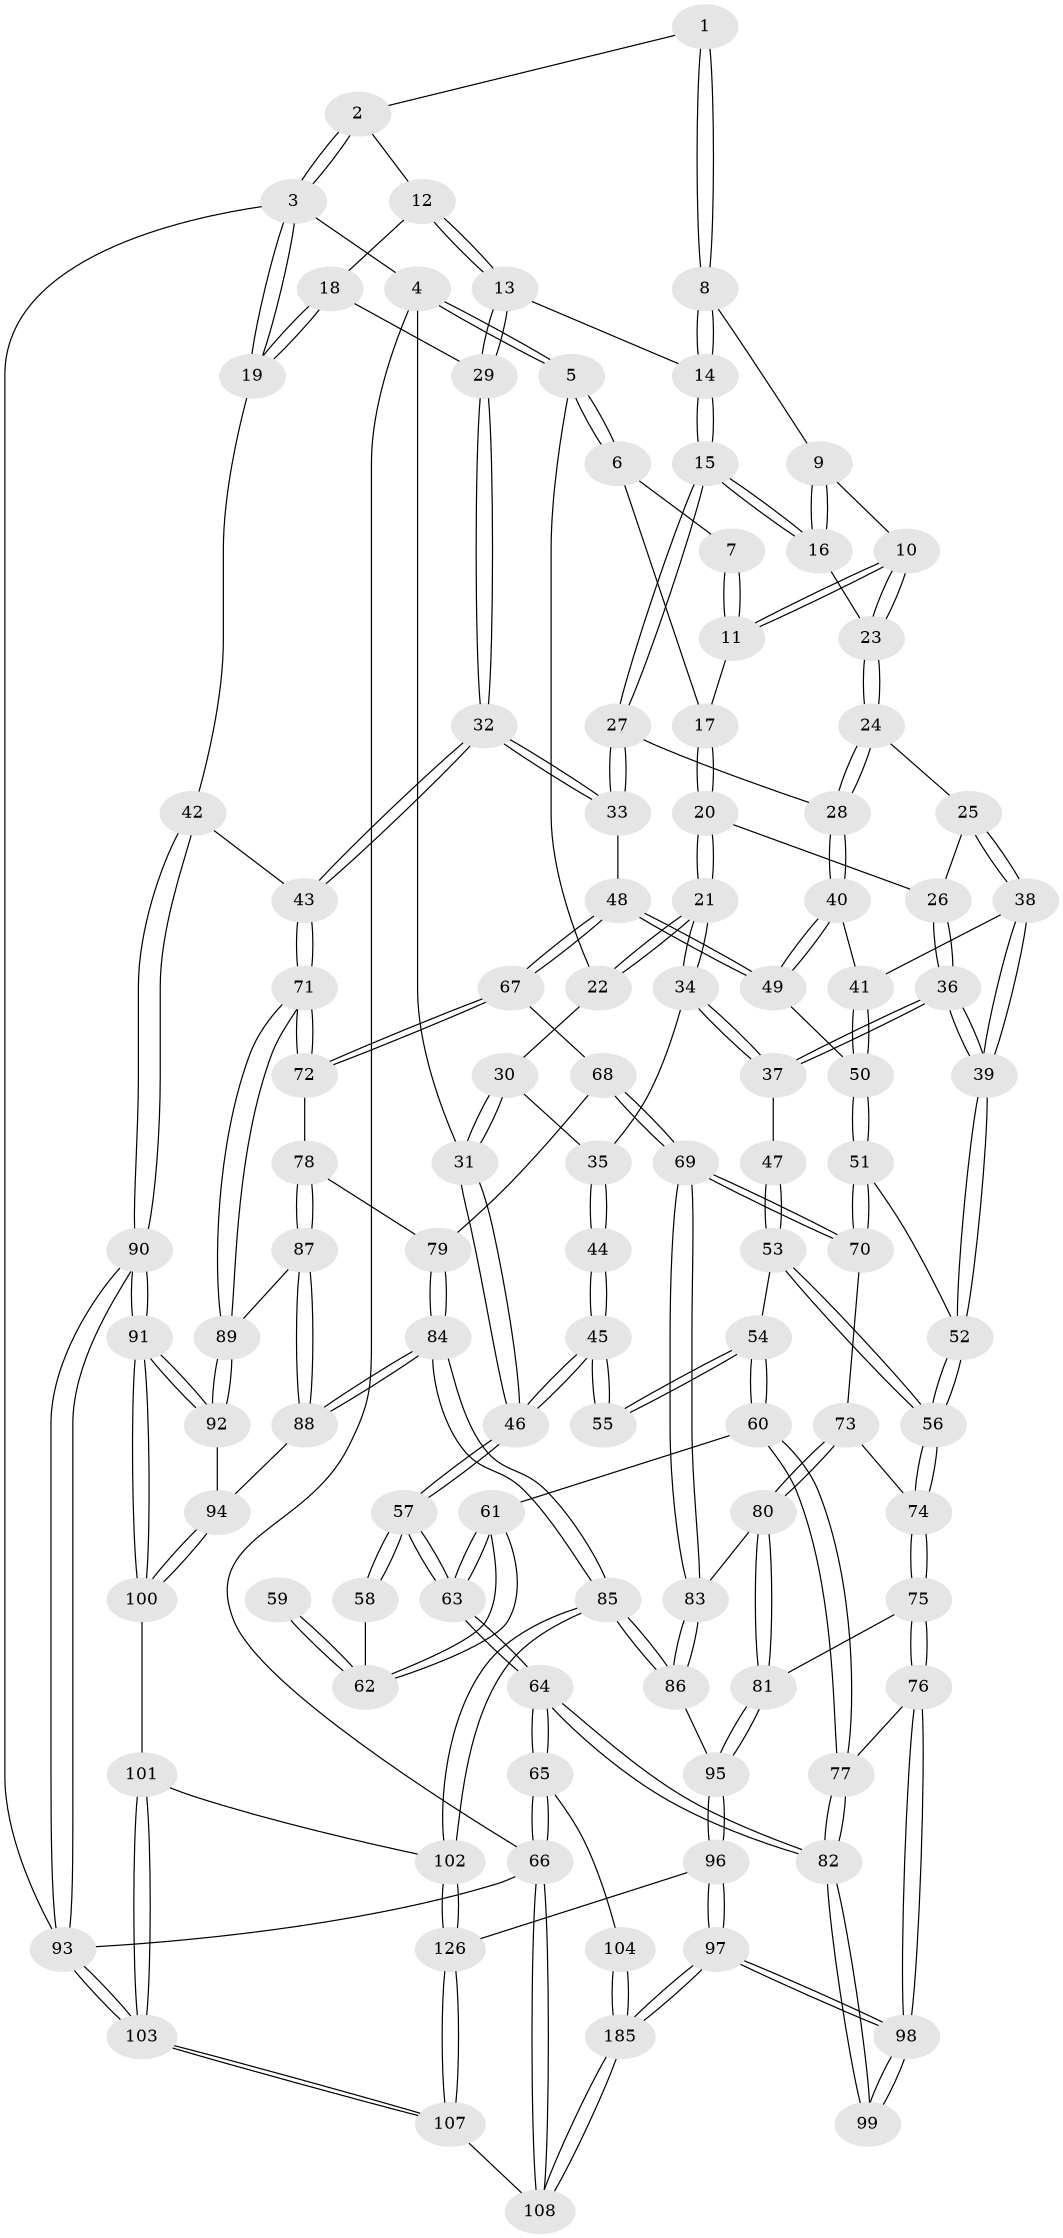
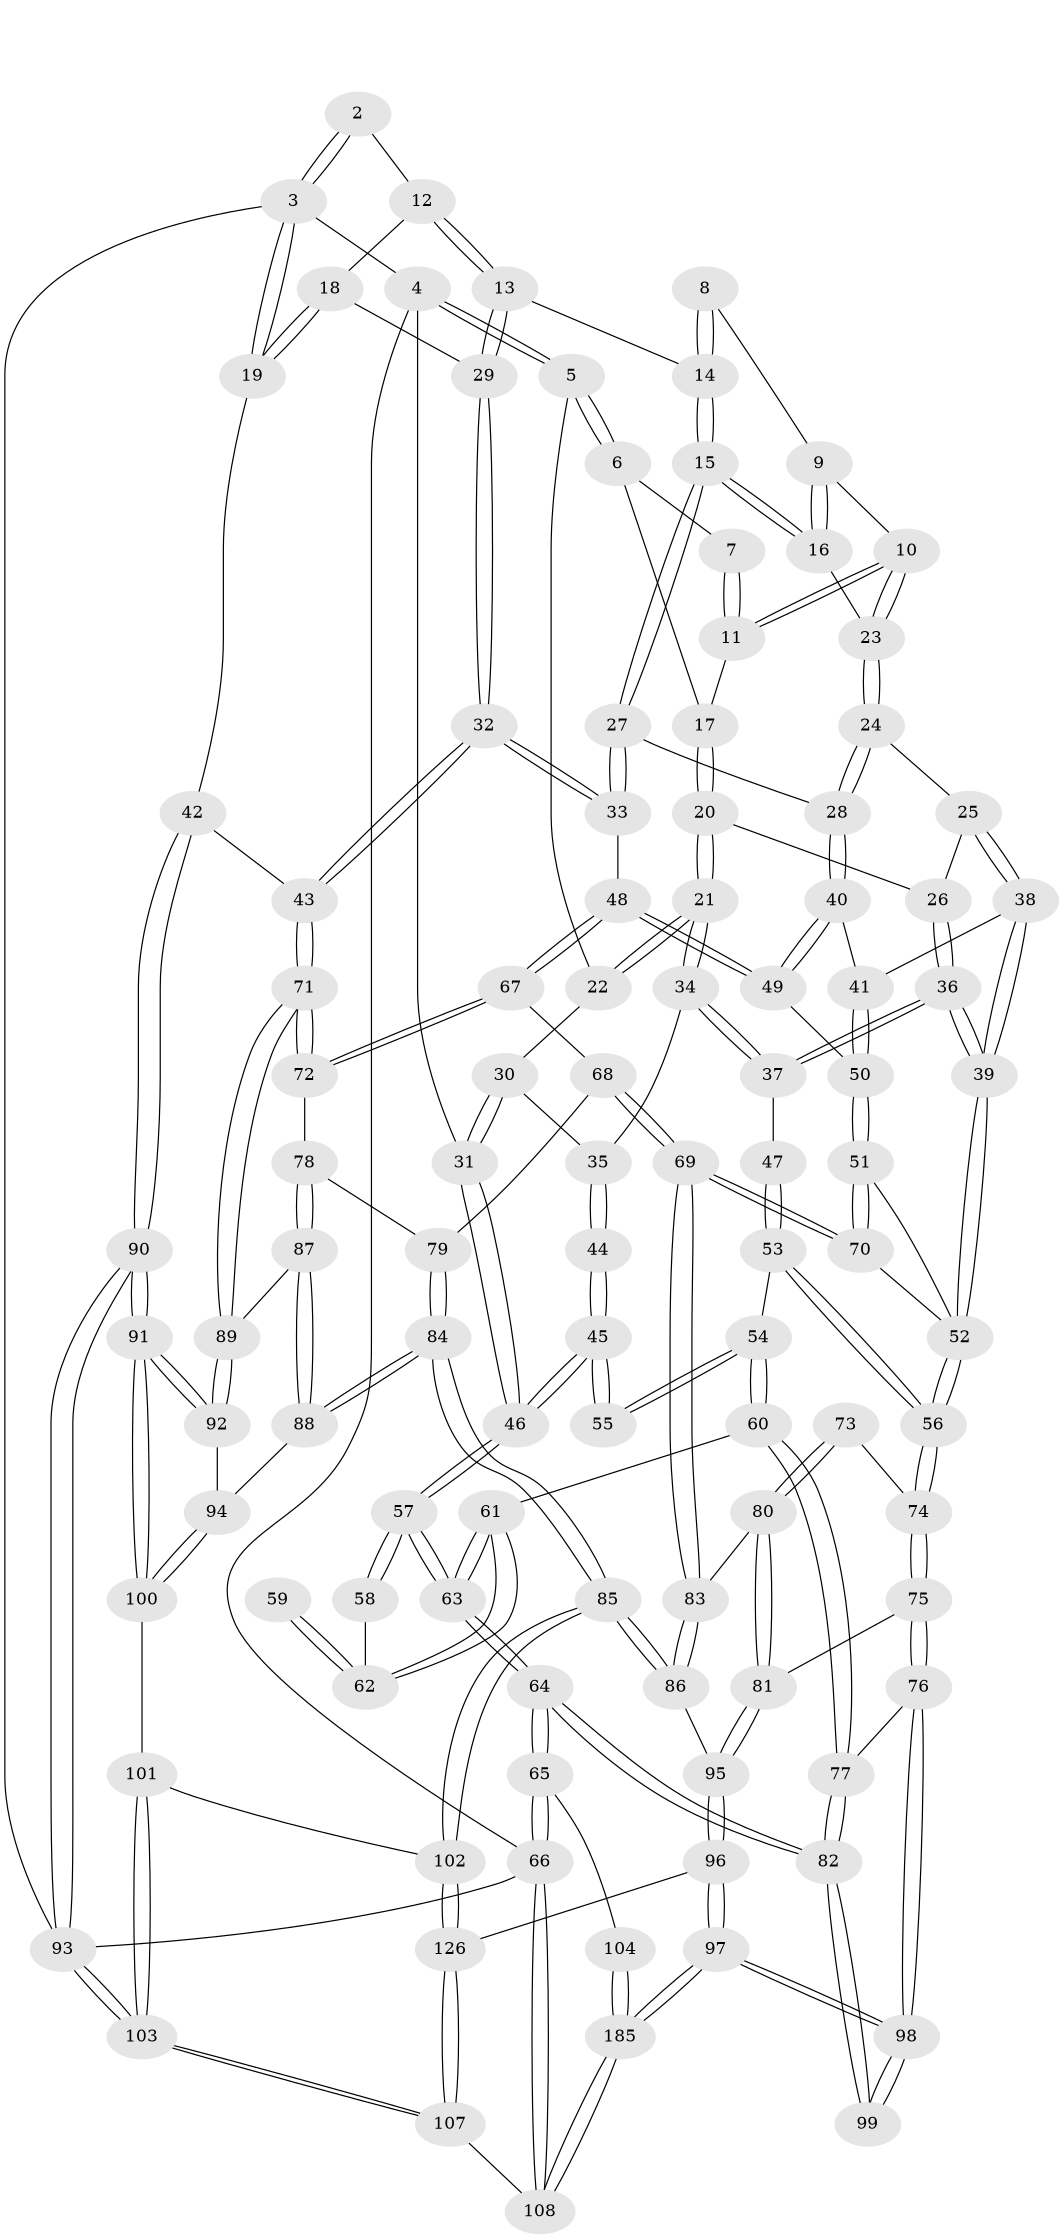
node "1": removed
edge "70" -- "73": now "70" -- "52"
